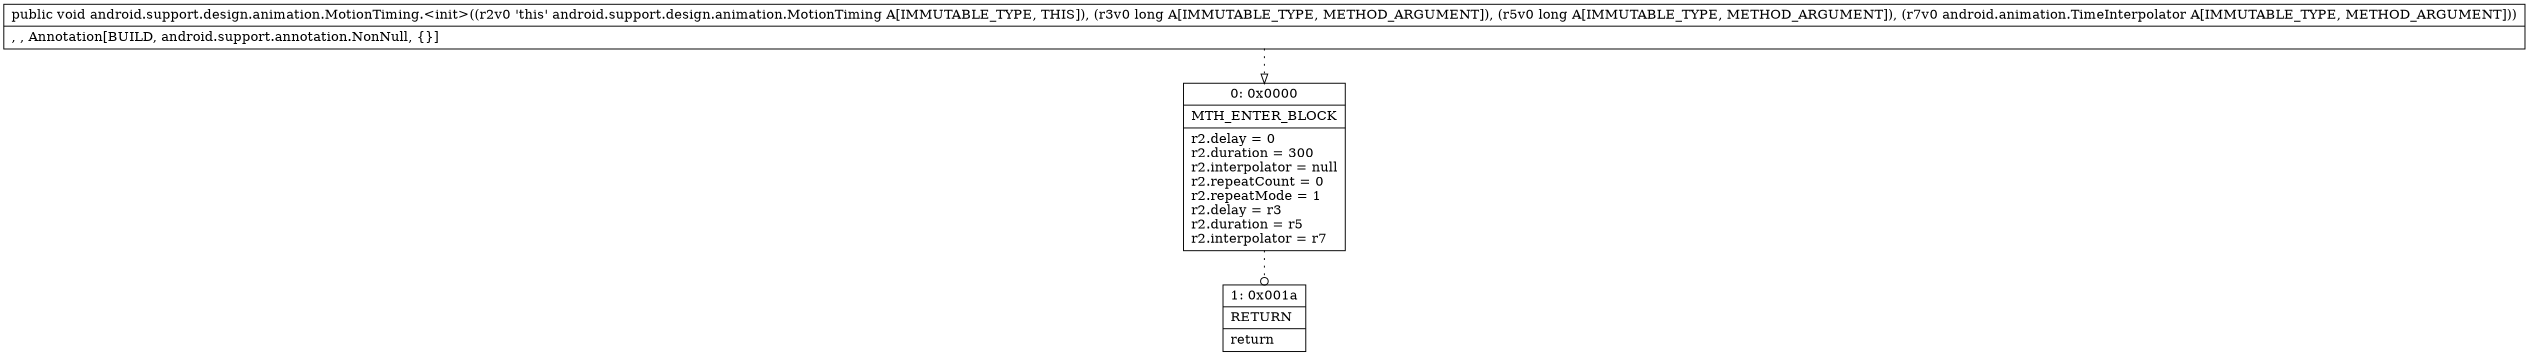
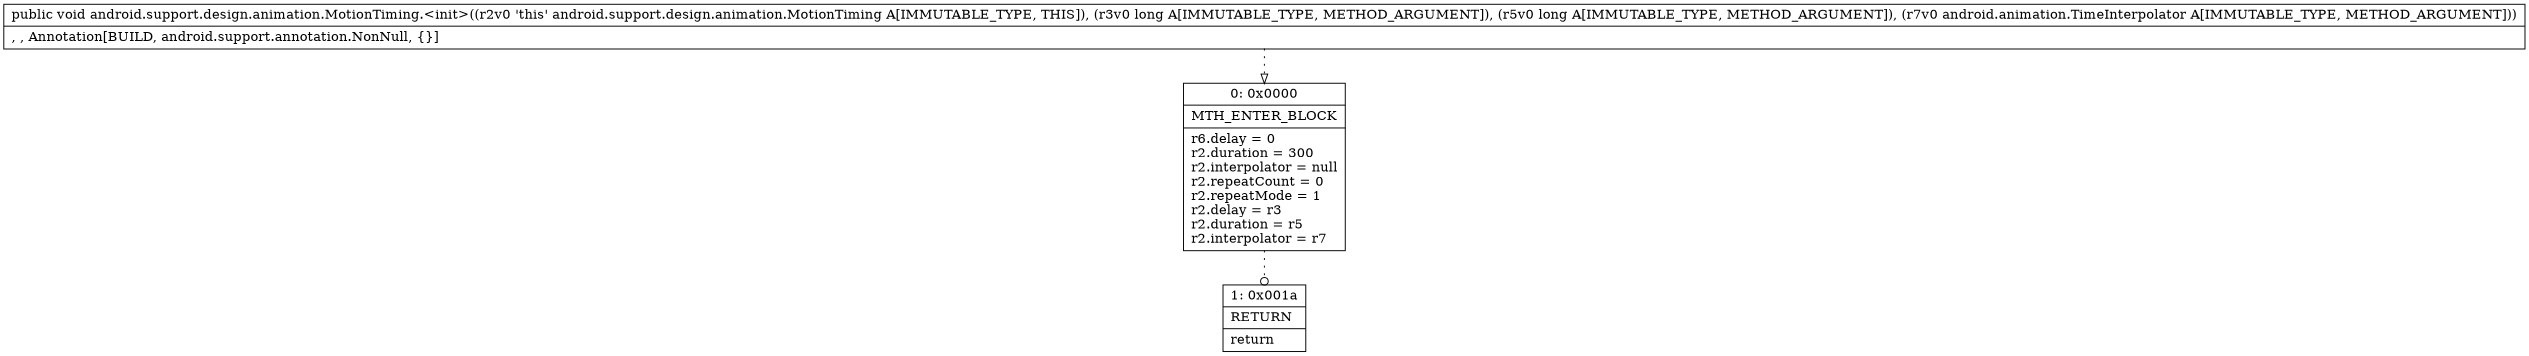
node "0: 0x0000": text "r2.delay = 0" -> "r6.delay = 0"
